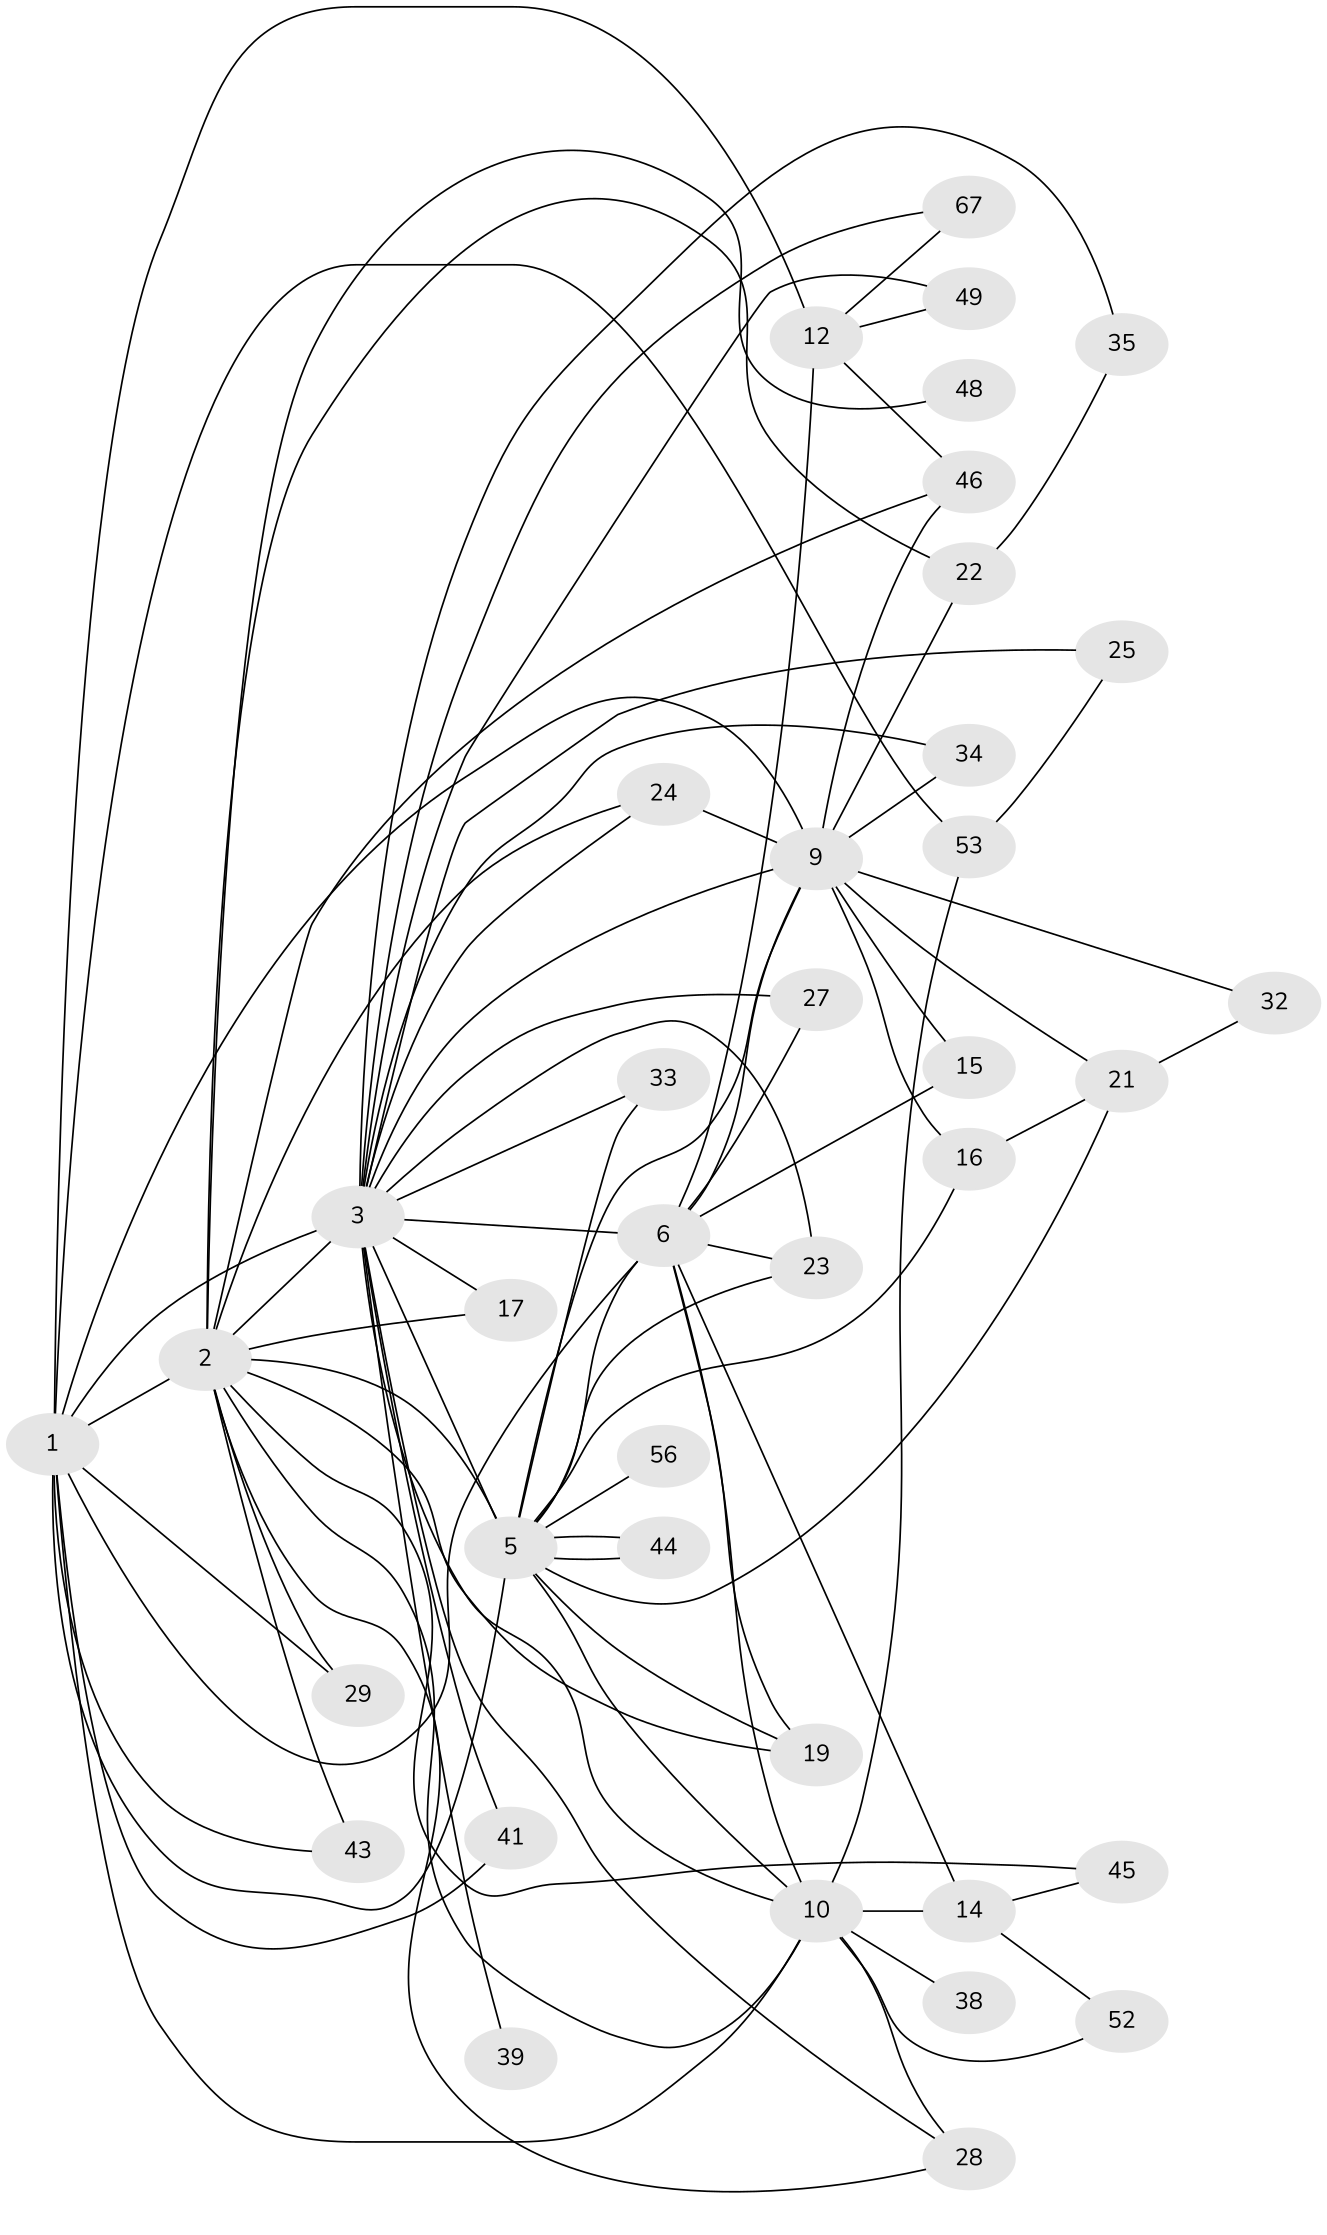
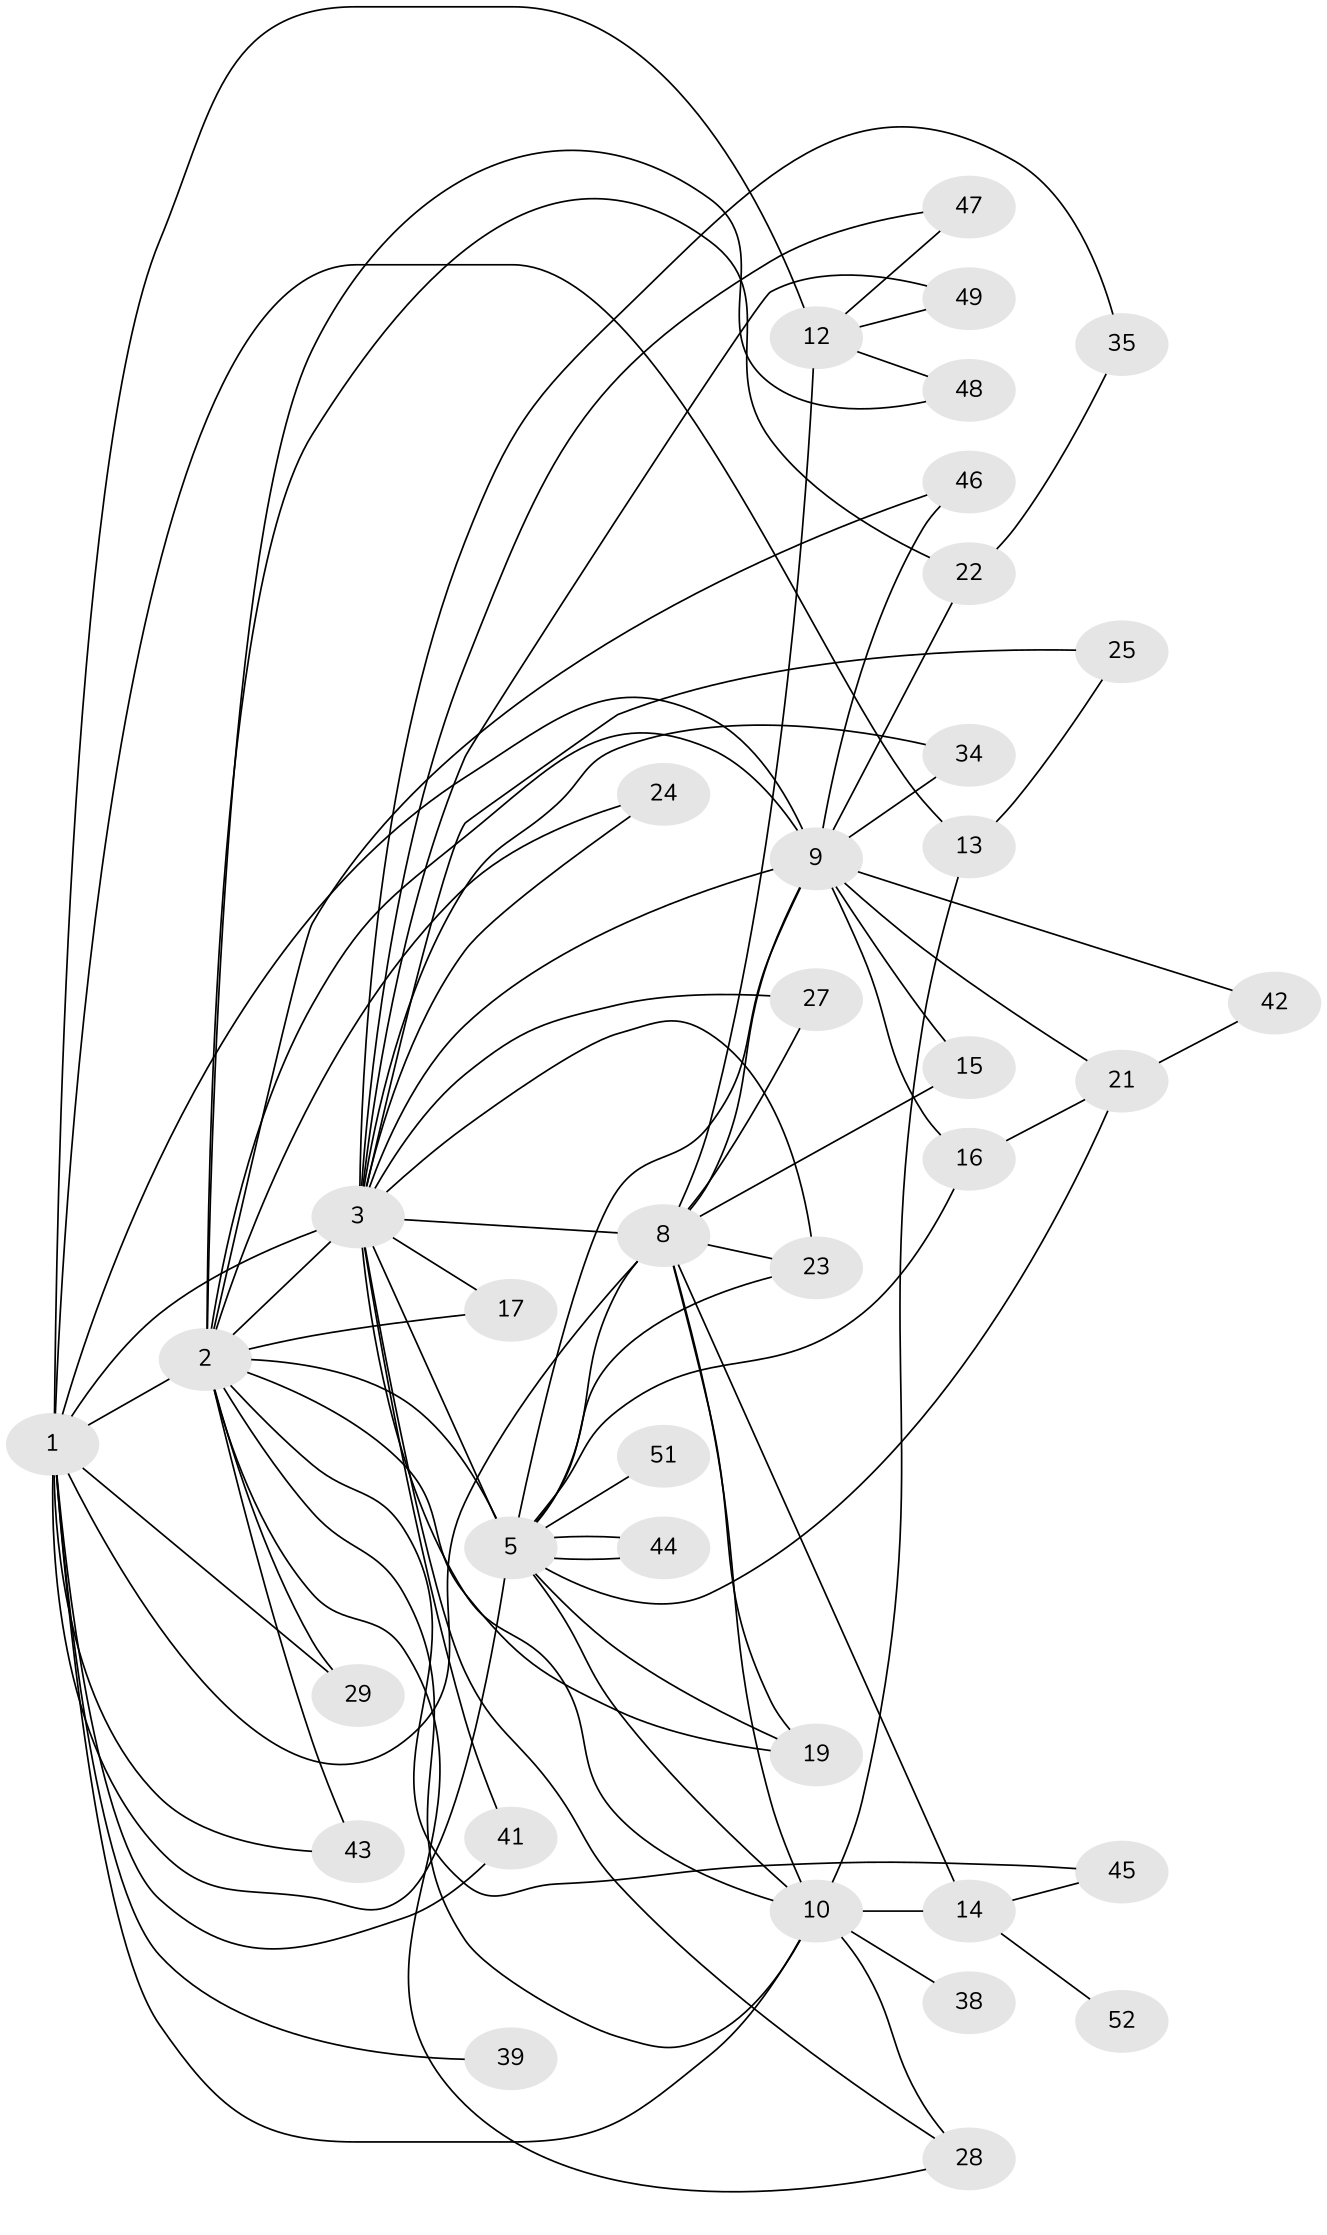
node "67": label "67" -> "47"
edge "12" -- "46": now "12" -- "48"
edge "24" -- "9": now "2" -- "9"
node "53": label "53" -> "13"
node "32": label "32" -> "42"
node "33": removed
node "6": label "6" -> "8"
node "56": label "56" -> "51"
edge "3" -- "39": now "1" -- "39"
edge "10" -- "52": removed
